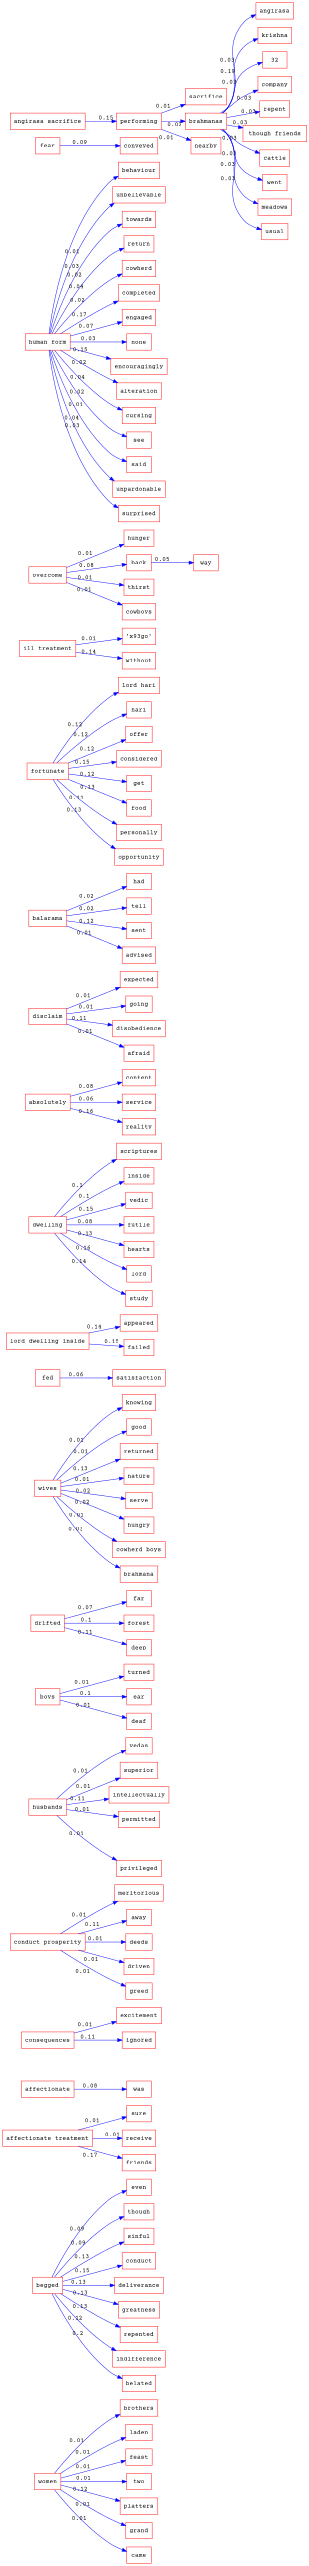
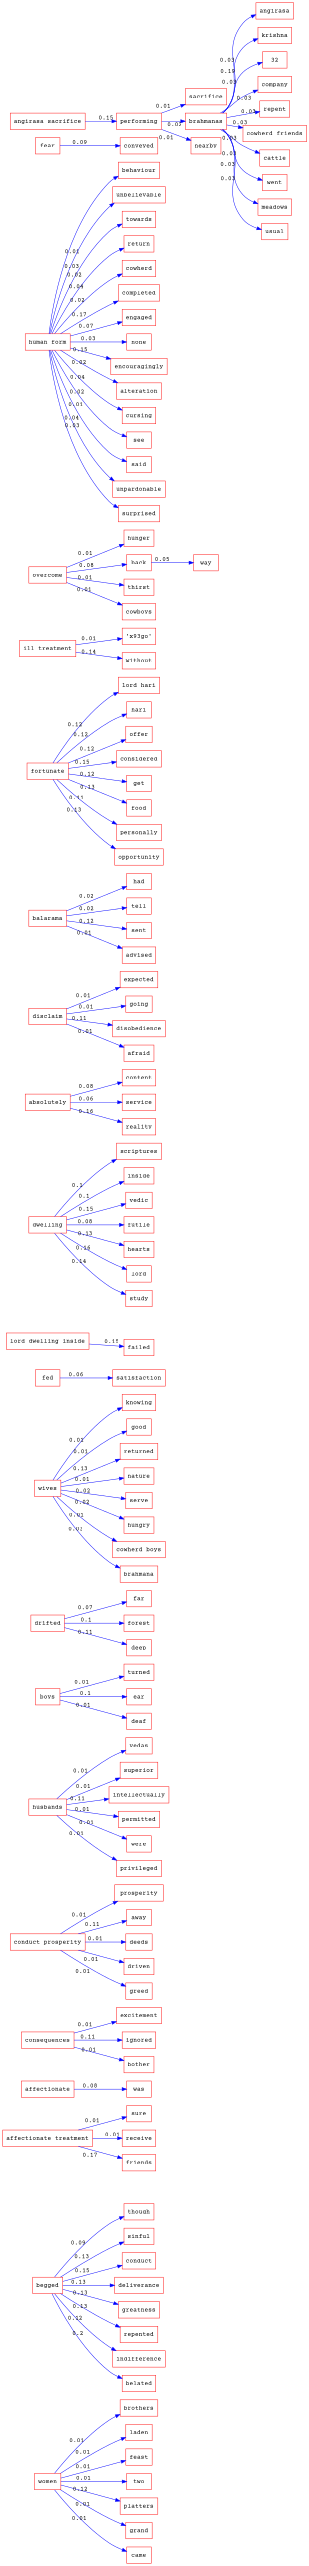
node "though friends": label "though friends" -> "cowherd friends"
node "appeared": removed
node "were": added
node "meritorious": label "meritorious" -> "prosperity"
node "bother": added
node "even": removed
